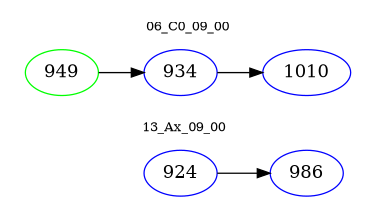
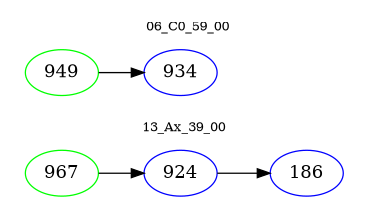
cluster "06_C0_09_00": label "06_C0_09_00" -> "06_C0_59_00"
node "1010": removed
cluster "13_Ax_09_00": label "13_Ax_09_00" -> "13_Ax_39_00"
node "967": added
node "986": label "986" -> "186"
